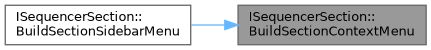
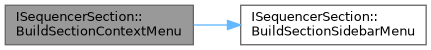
edge "ISequencerSection:: BuildSectionSidebarMenu" -> "ISequencerSection:: BuildSectionContextMenu": reversed
